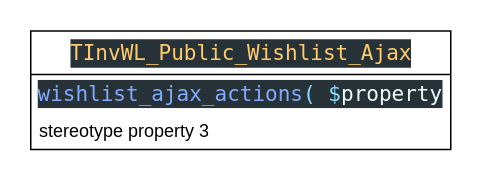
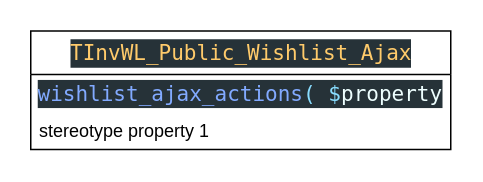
node "stereotype property 3": label "stereotype property 3" -> "stereotype property 1"
